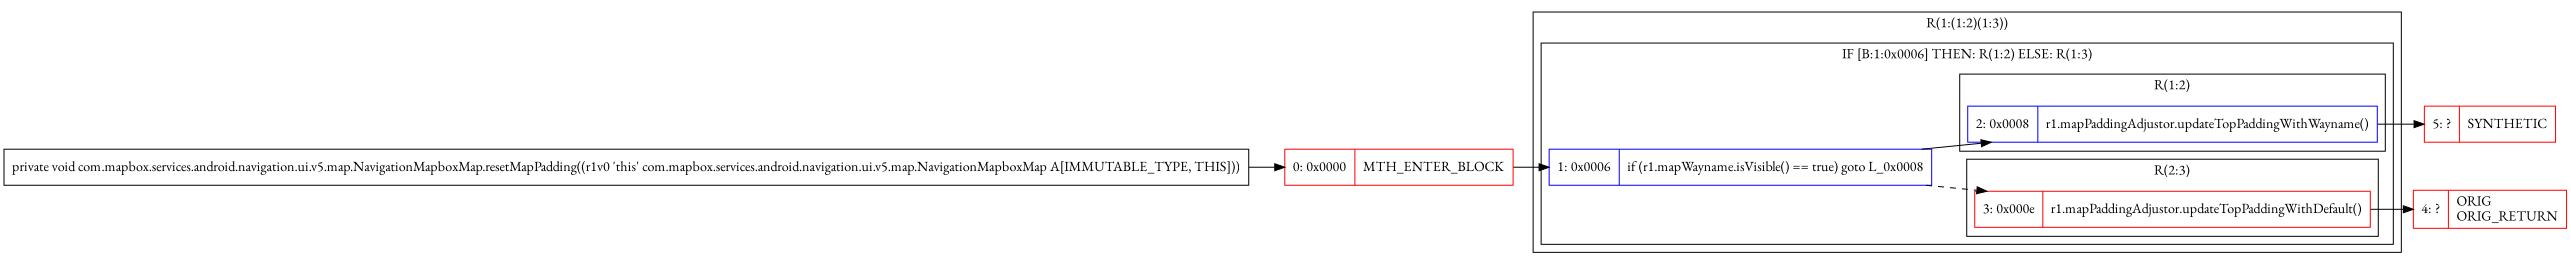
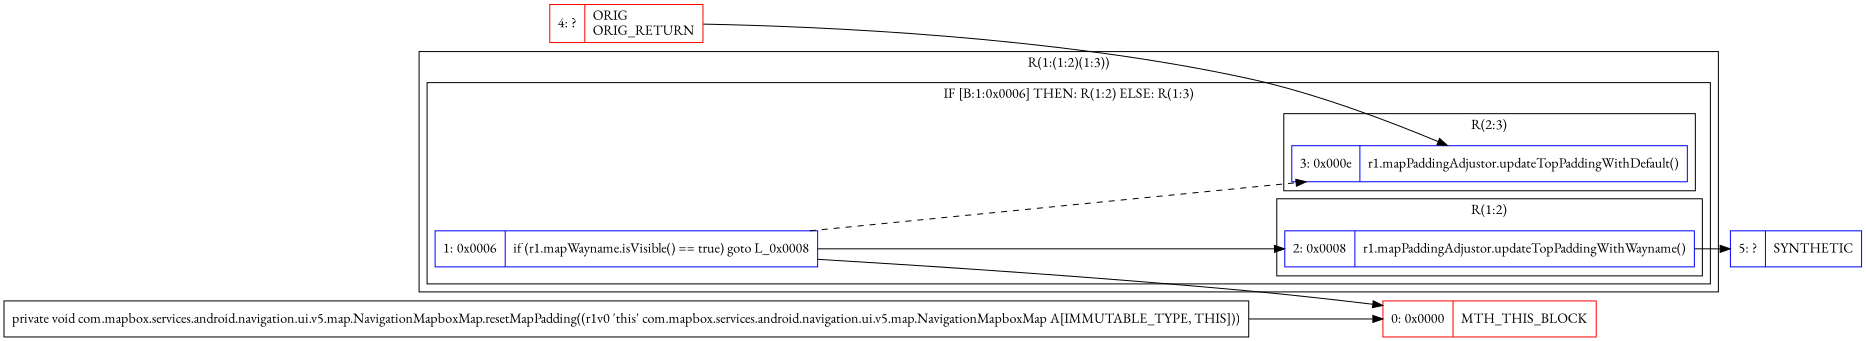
node "5: ?": color red -> blue
node "0: 0x0000": text "MTH_ENTER_BLOCK" -> "MTH_THIS_BLOCK"
edge "0: 0x0000" -> "1: 0x0006": reversed
node "3: 0x000e": color red -> blue
edge "3: 0x000e" -> "4: ?": reversed
